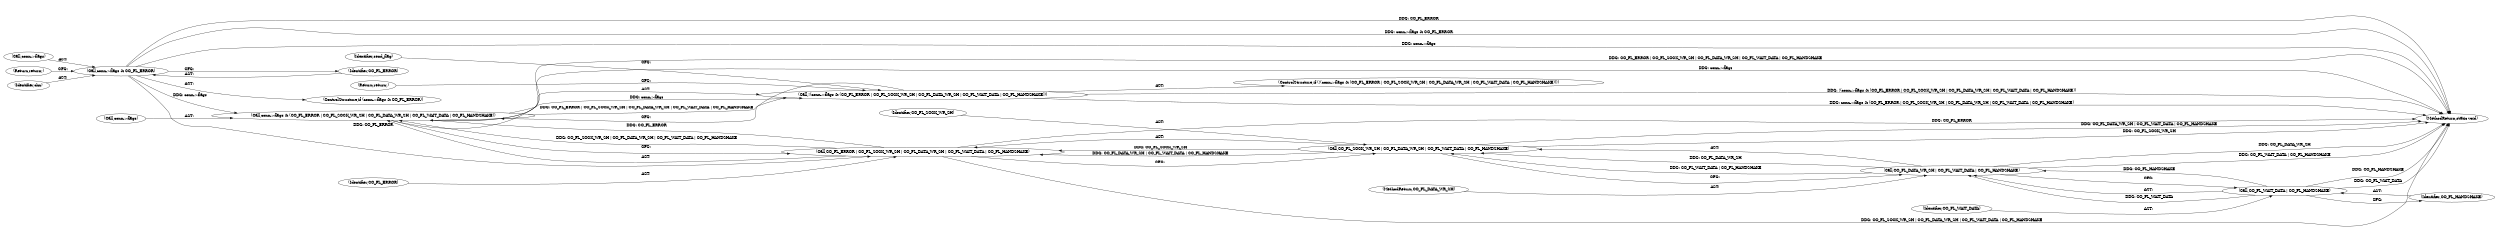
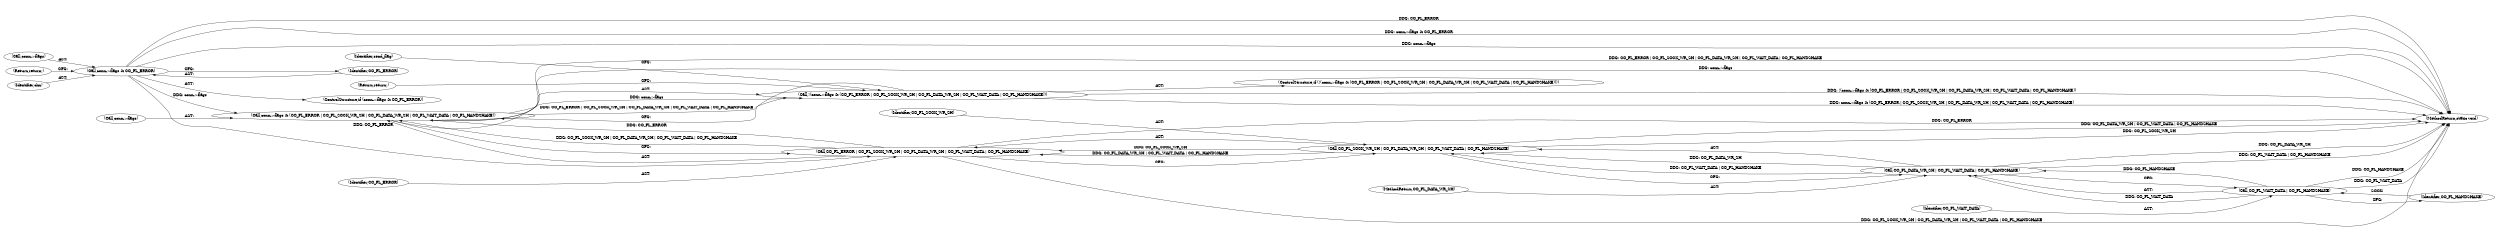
edge "(Identifier,CO_FL_HANDSHAKE)" -> "(Call,CO_FL_WAIT_DATA | CO_FL_HANDSHAKE)": label "AST: " -> "SOCK: "
